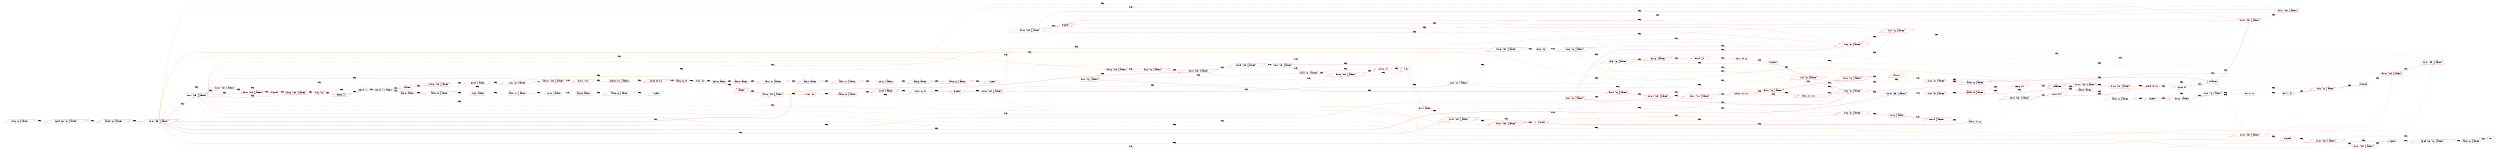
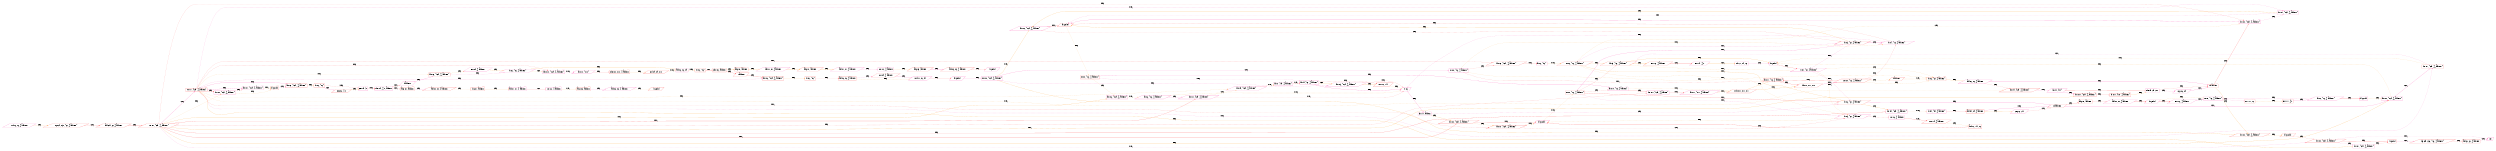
edge "ldr x1 , [ x9 , # address ]" -> "blr x8": now "ldr x9 , [ sp , # address ]" -> "blr x8"
